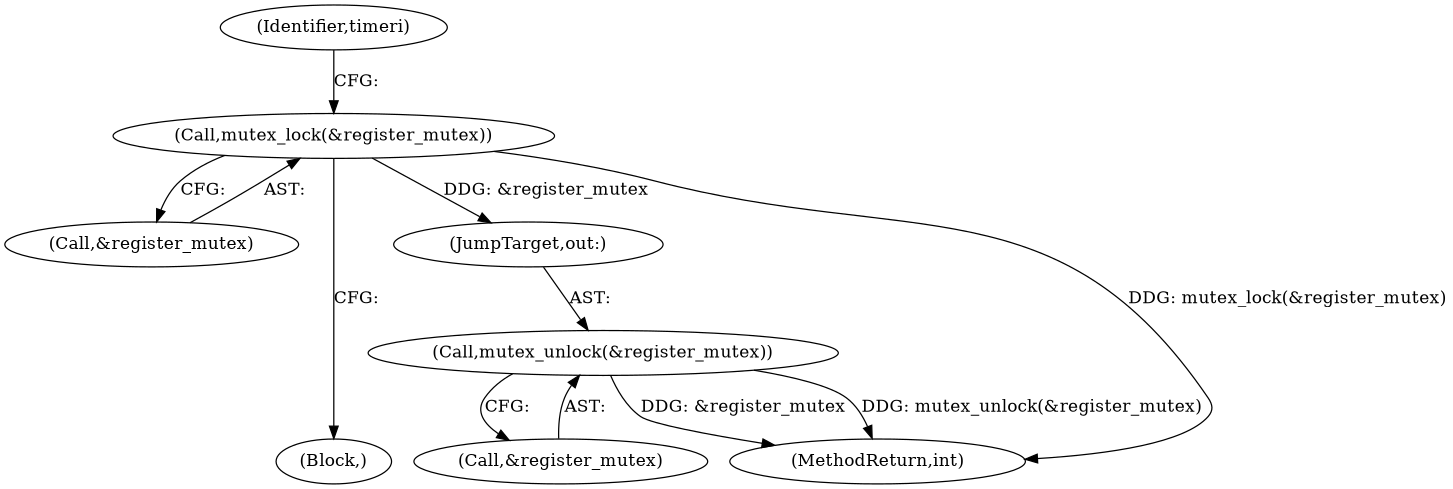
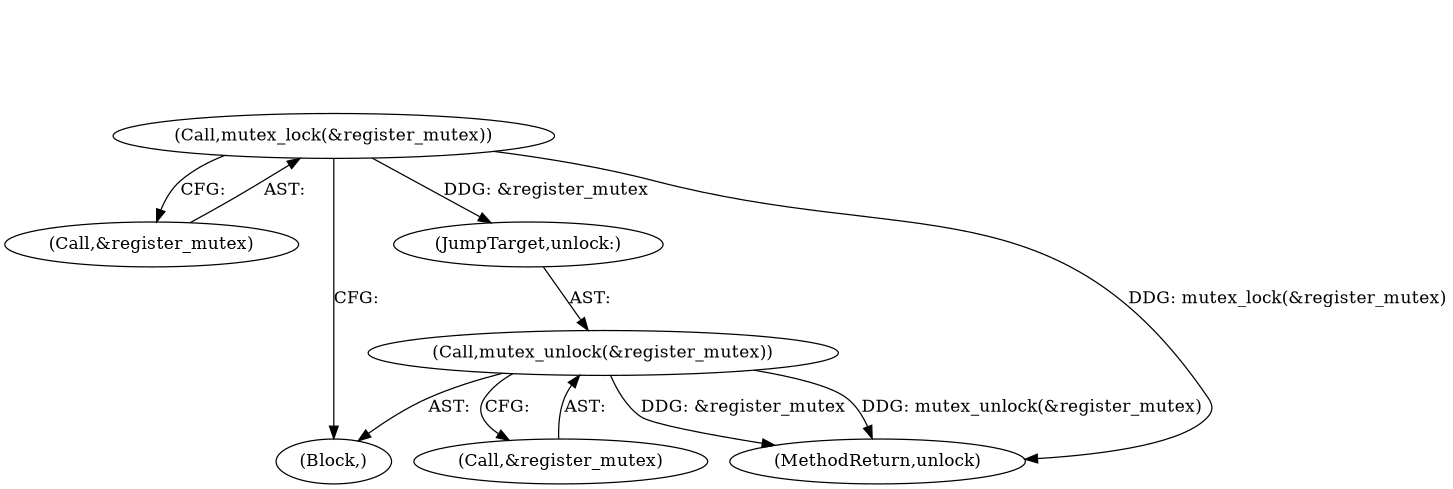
node "(Identifier,timeri)": removed
node "(JumpTarget,out:)": label "(JumpTarget,out:)" -> "(JumpTarget,unlock:)"
edge "(Call,mutex_unlock(&register_mutex))" -> "(Block,)": added, label "AST:"
node "(MethodReturn,int)": label "(MethodReturn,int)" -> "(MethodReturn,unlock)"
